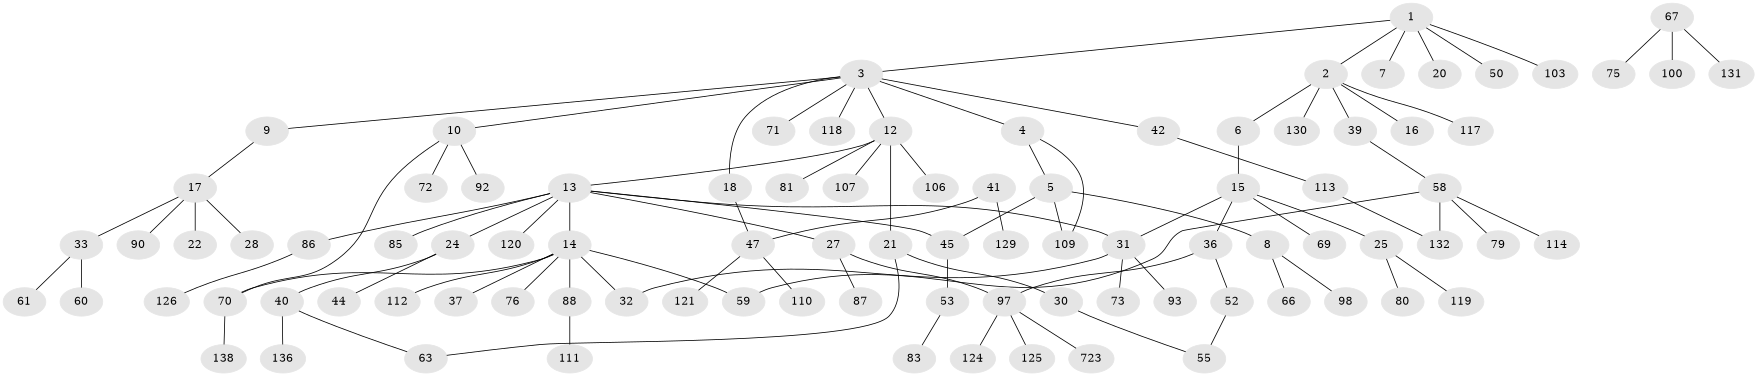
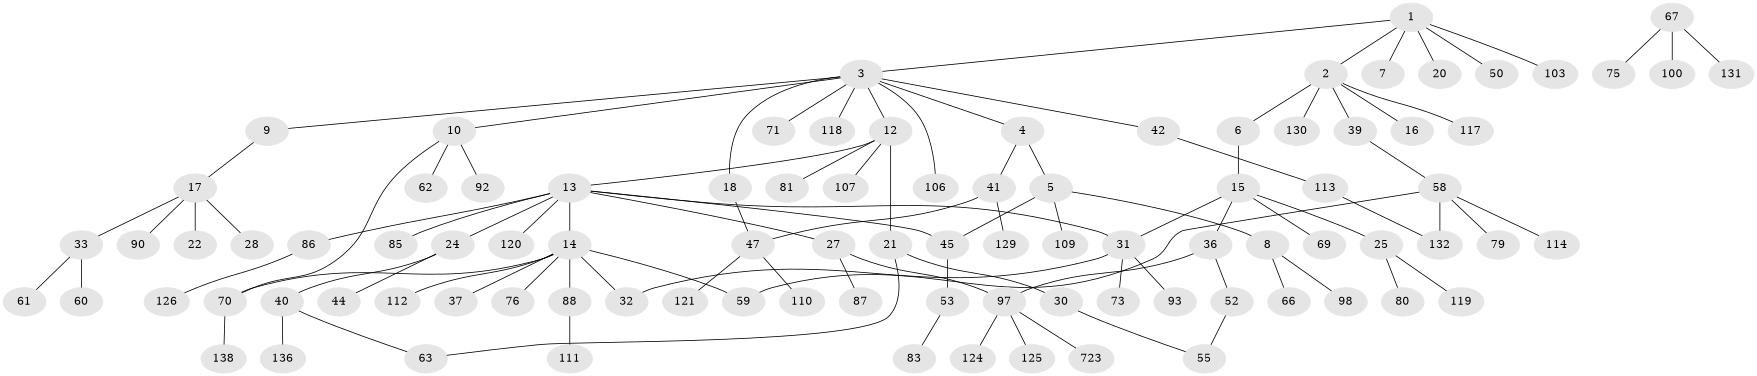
edge "12" -- "106": now "3" -- "106"
edge "4" -- "109": now "4" -- "41"
node "72": label "72" -> "62"
